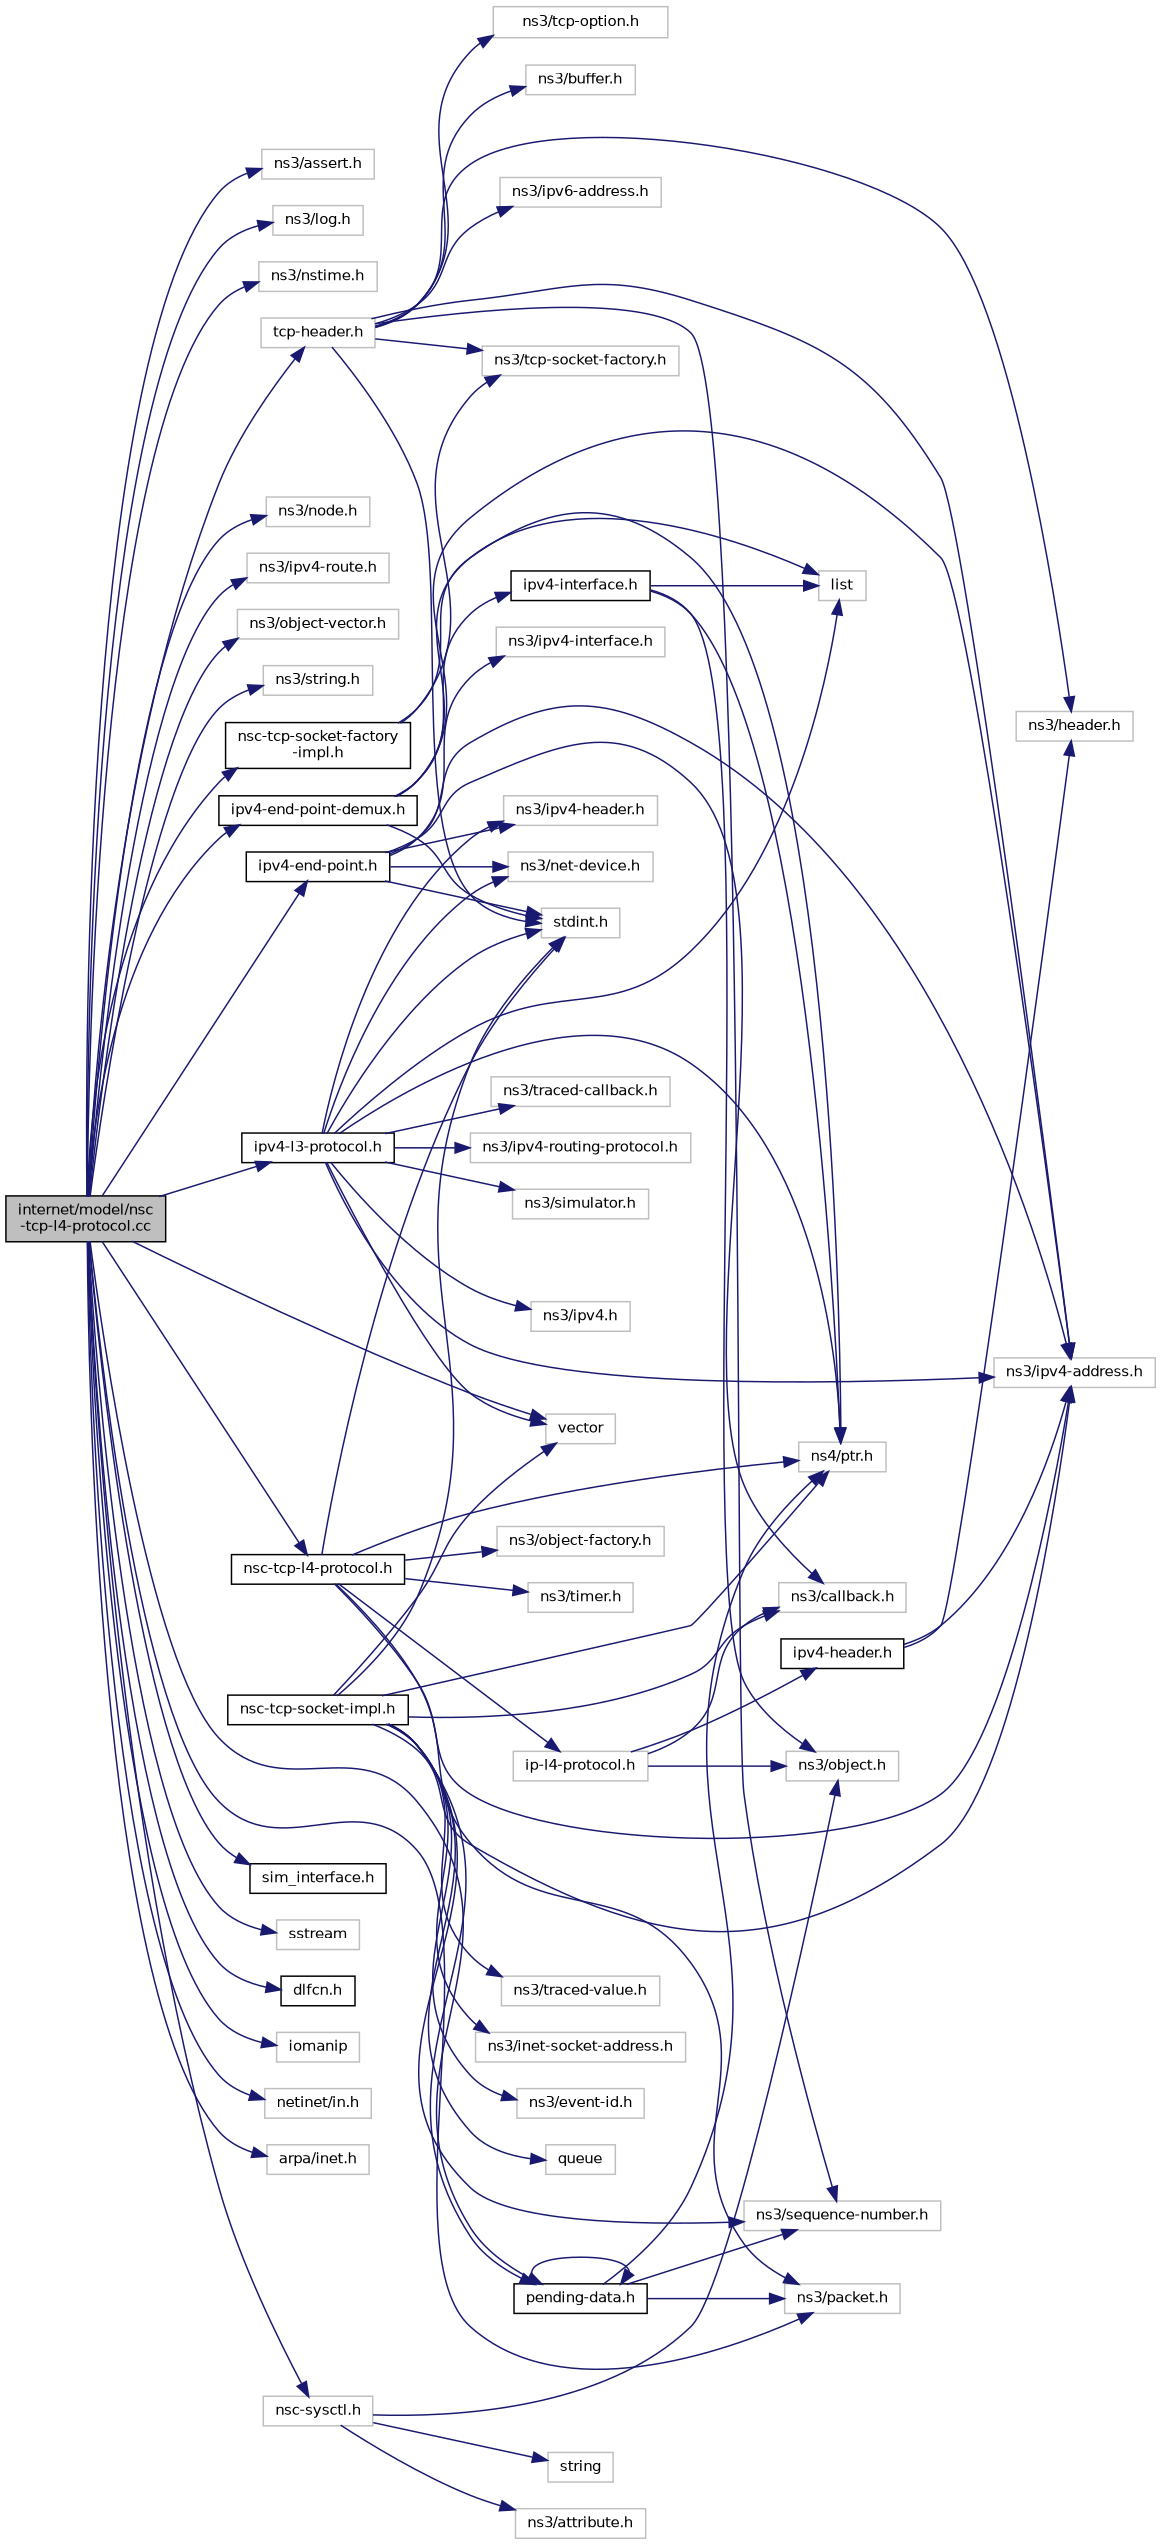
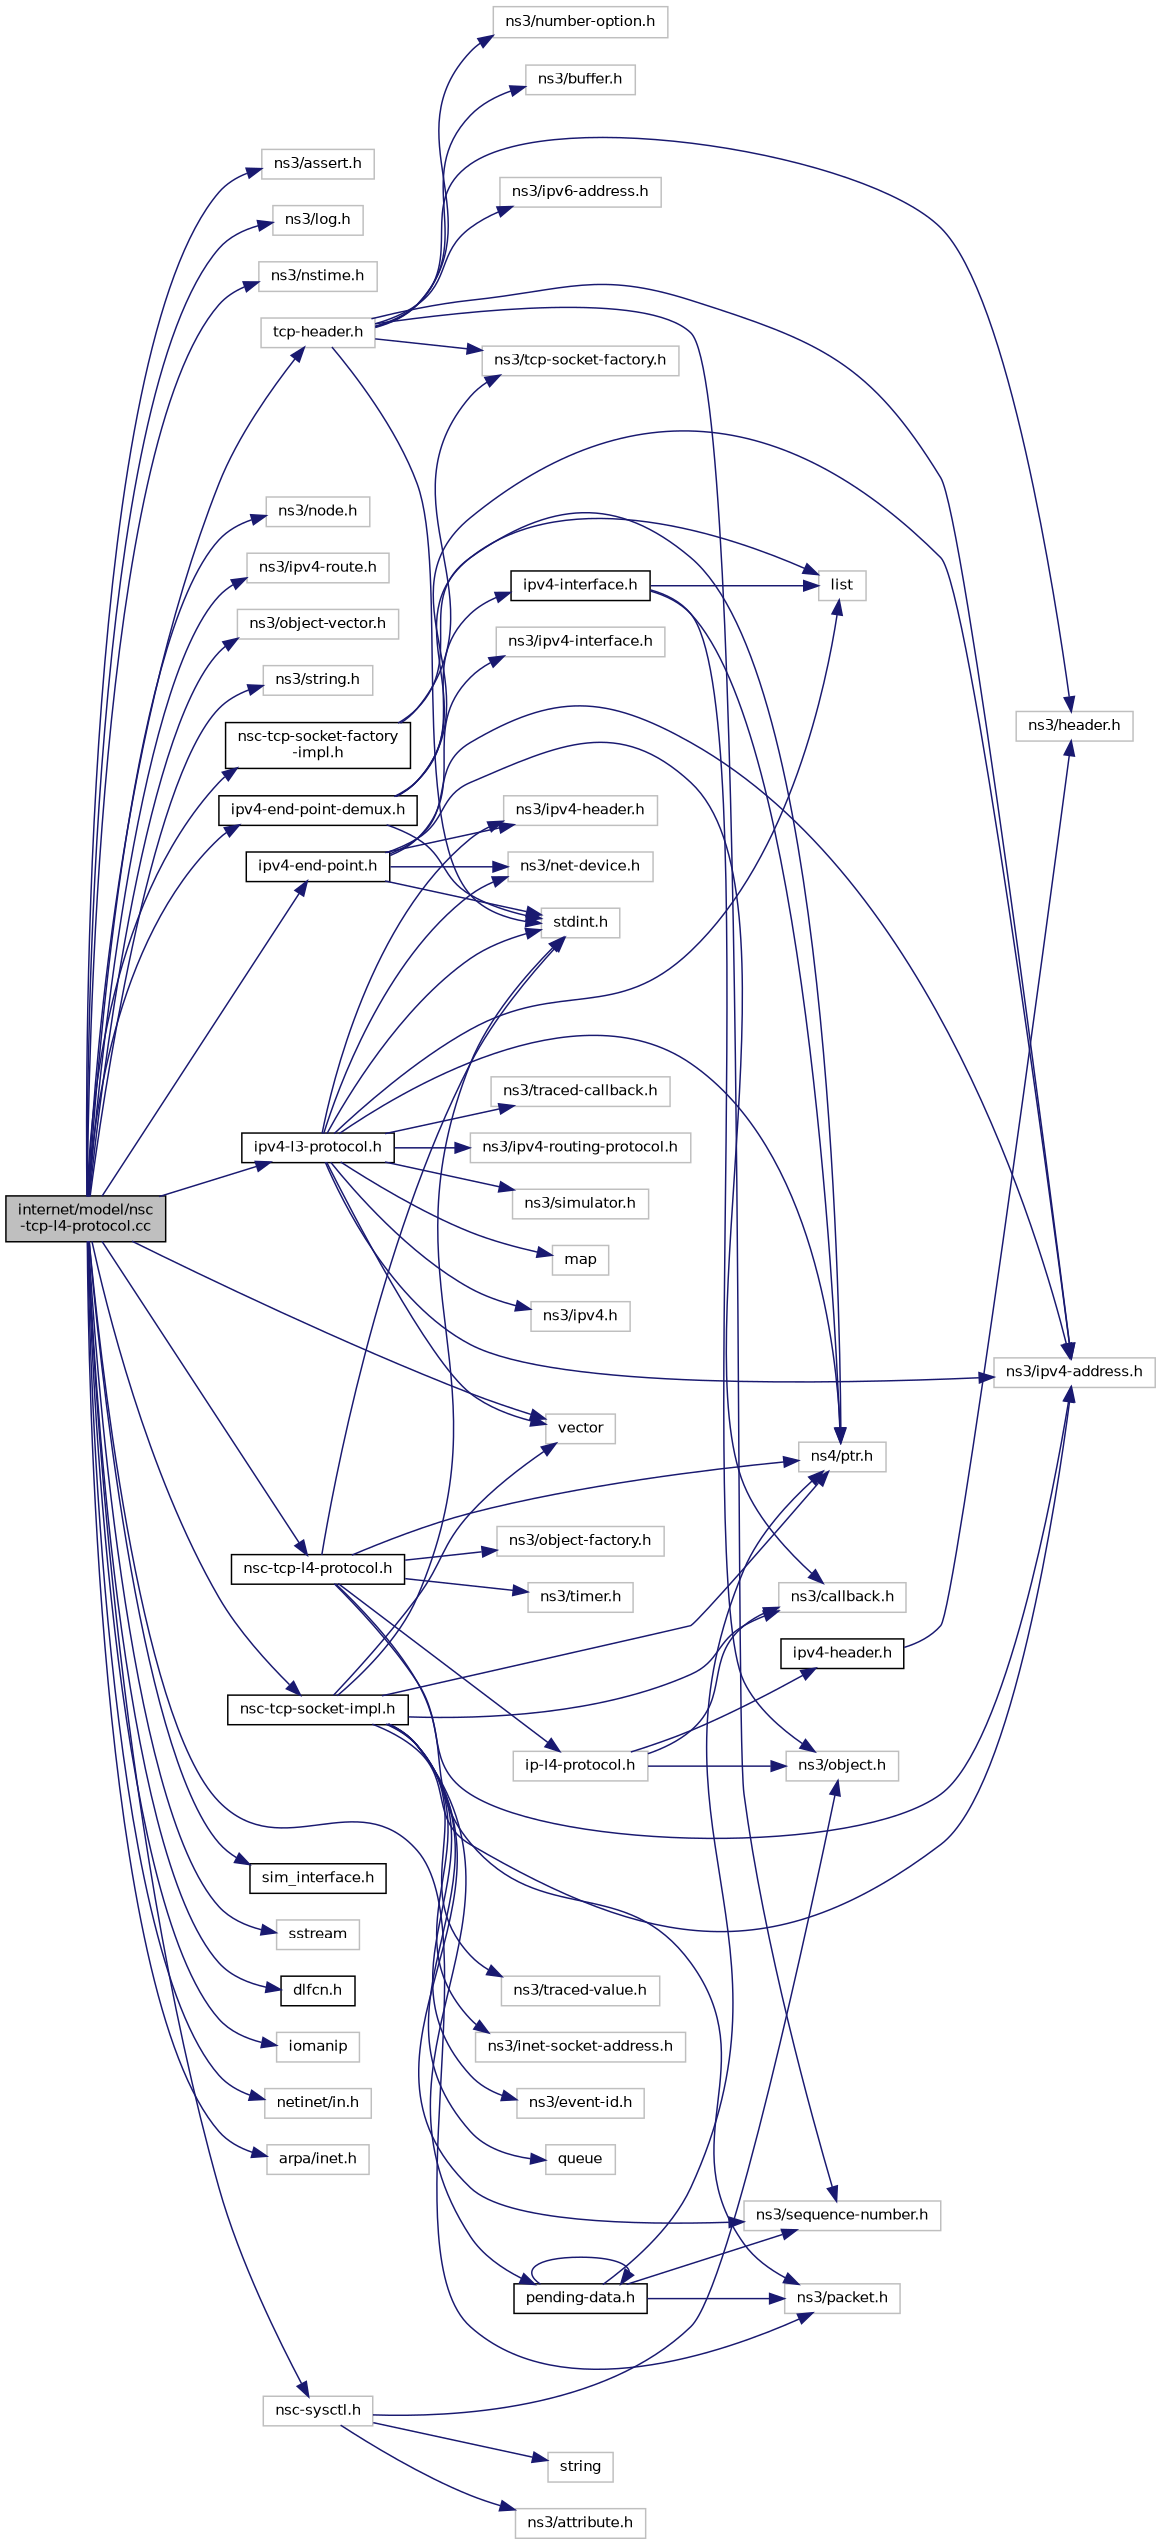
node "ns3/tcp-option.h": label "ns3/tcp-option.h" -> "ns3/number-option.h"
node "map": added
edge "ipv4-header.h" -> "ns3/ipv4-address.h": removed
edge "internet/model/nsc -tcp-l4-protocol.cc" -> "pending-data.h": now "internet/model/nsc -tcp-l4-protocol.cc" -> "nsc-tcp-socket-impl.h"
